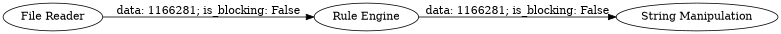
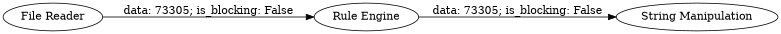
edge "File Reader" -> "Rule Engine": label "data: 1166281; is_blocking: False" -> "data: 73305; is_blocking: False"
edge "Rule Engine" -> "String Manipulation": label "data: 1166281; is_blocking: False" -> "data: 73305; is_blocking: False"
